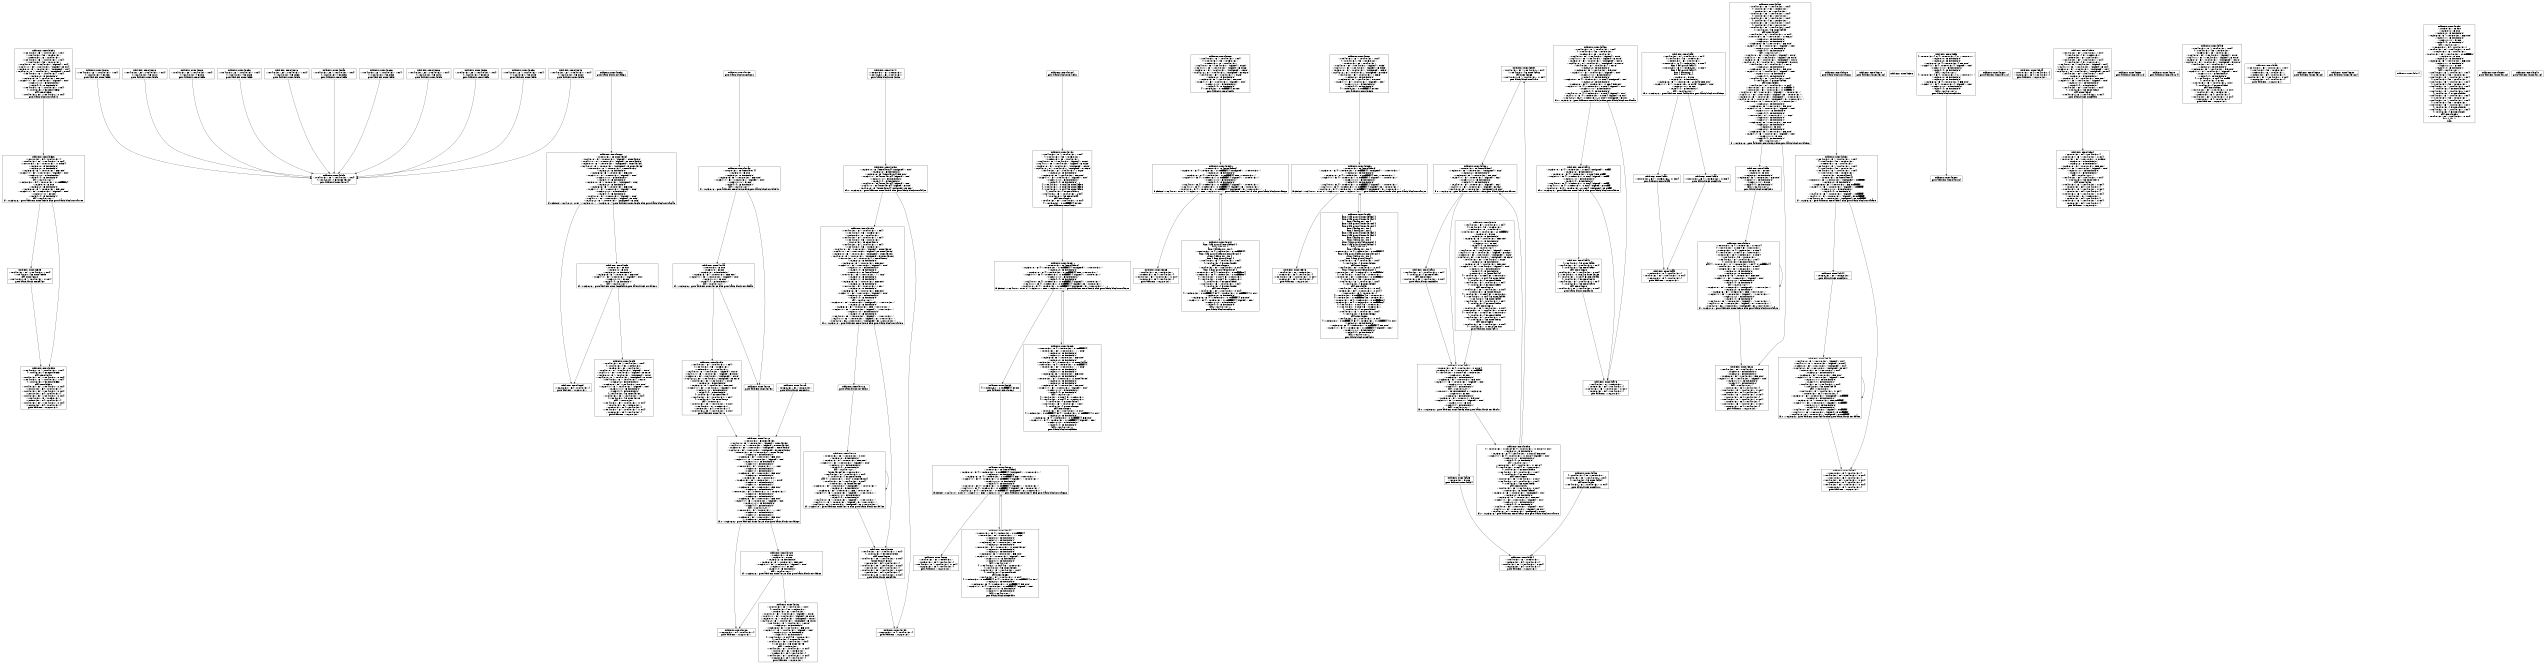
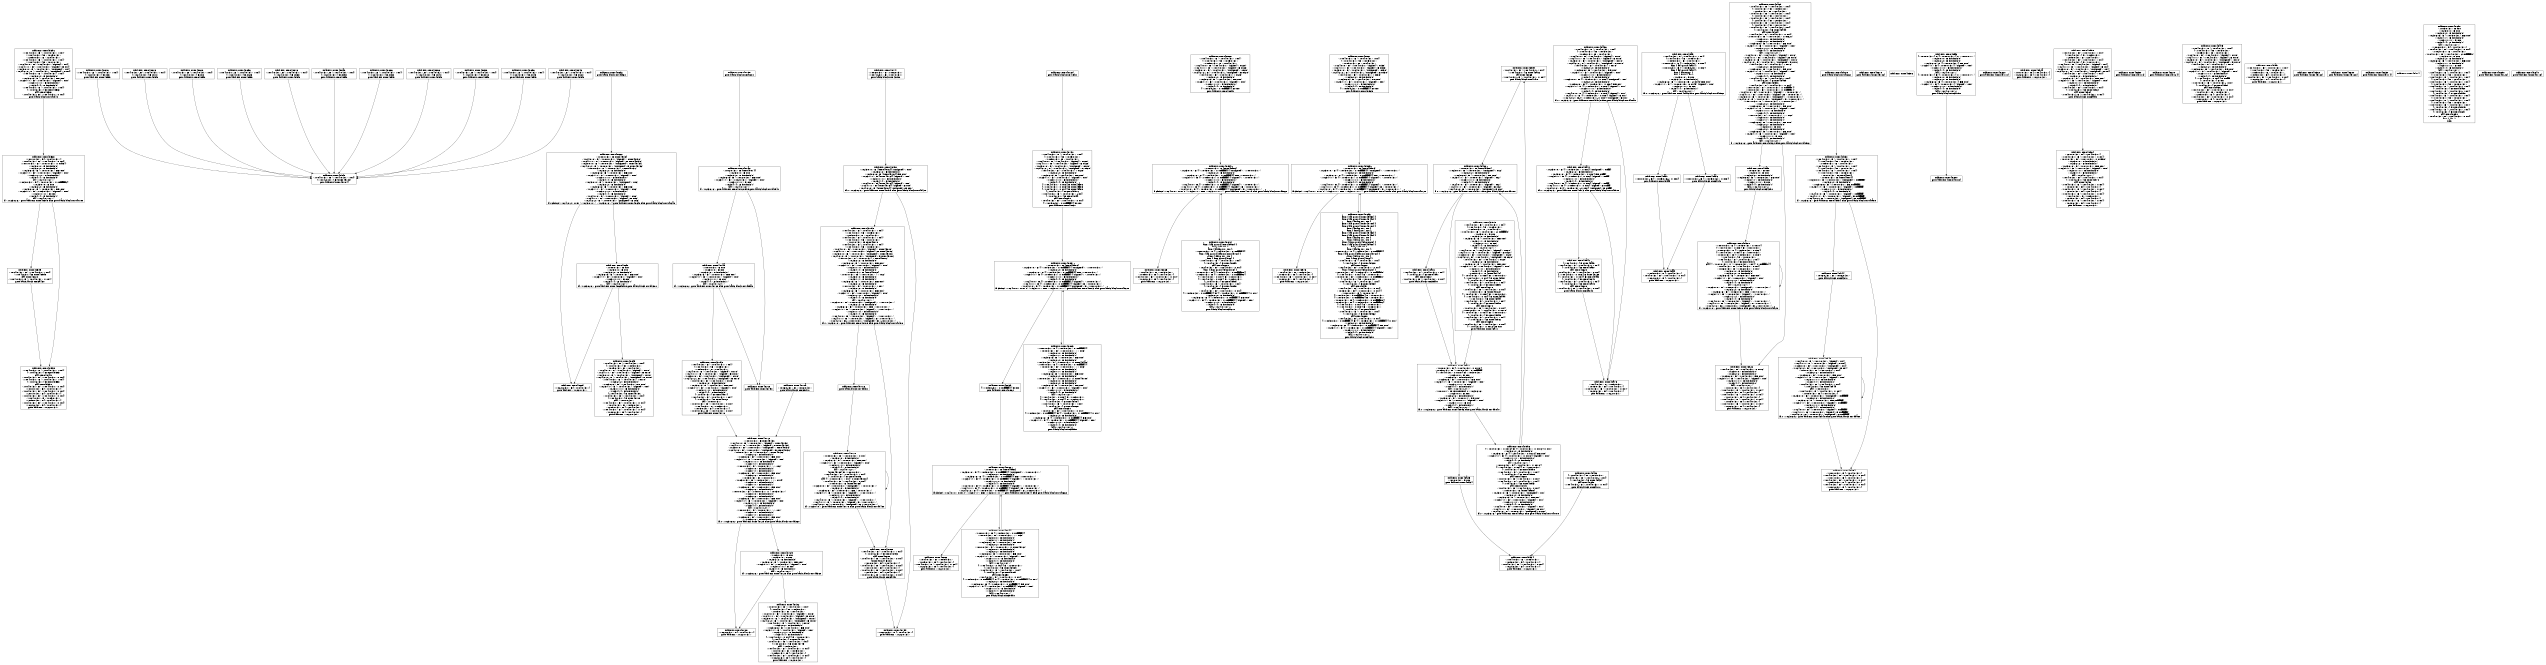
node "Address: 0x8048630 goto address [0x8049114]": added
